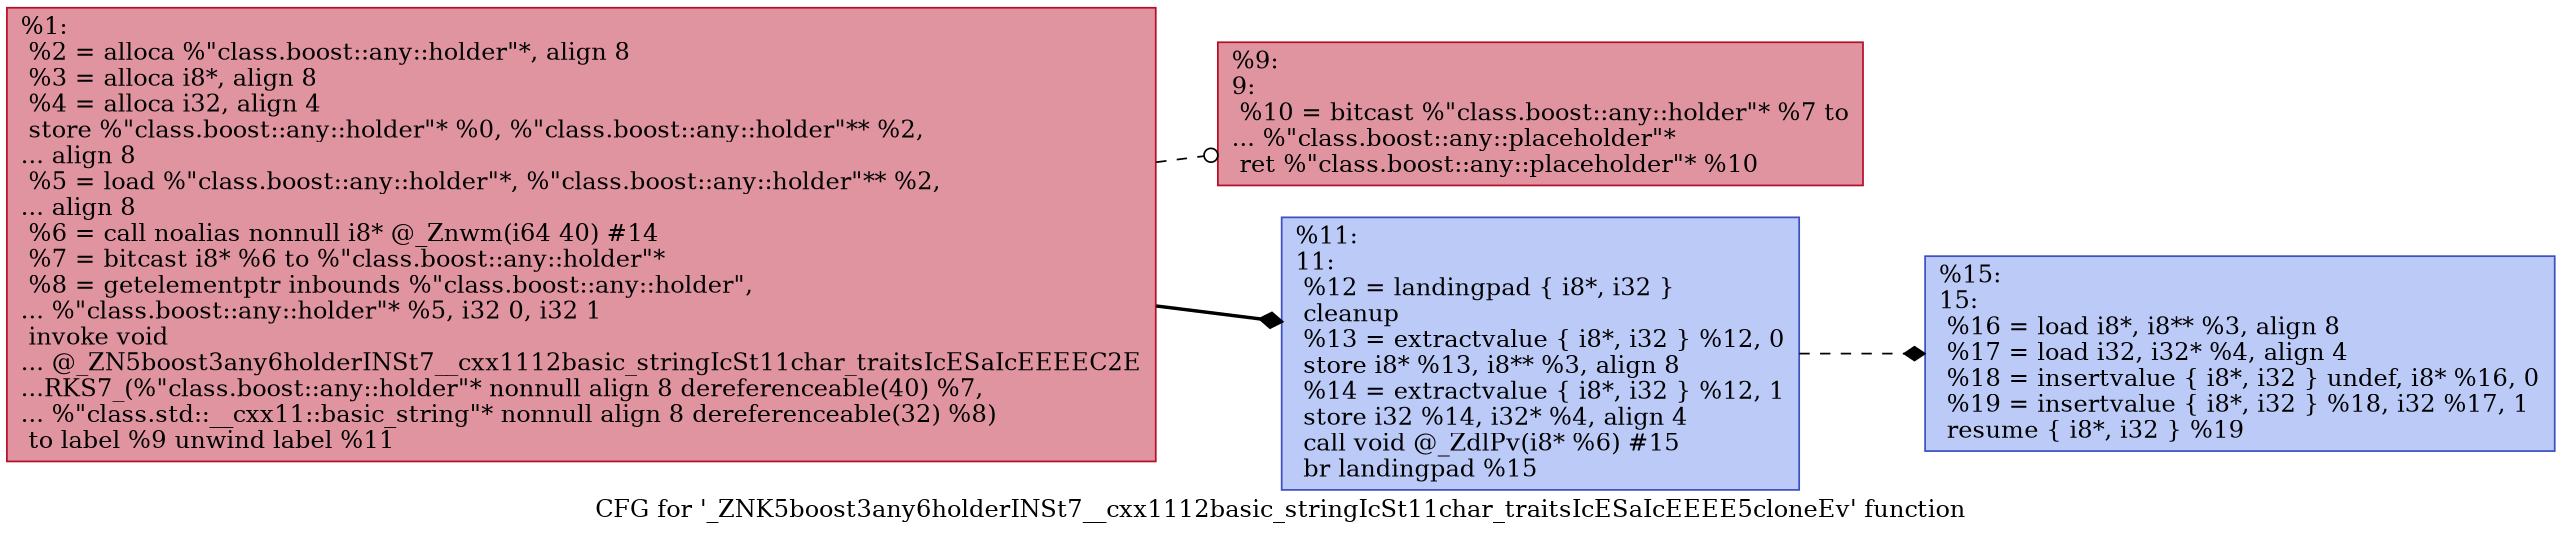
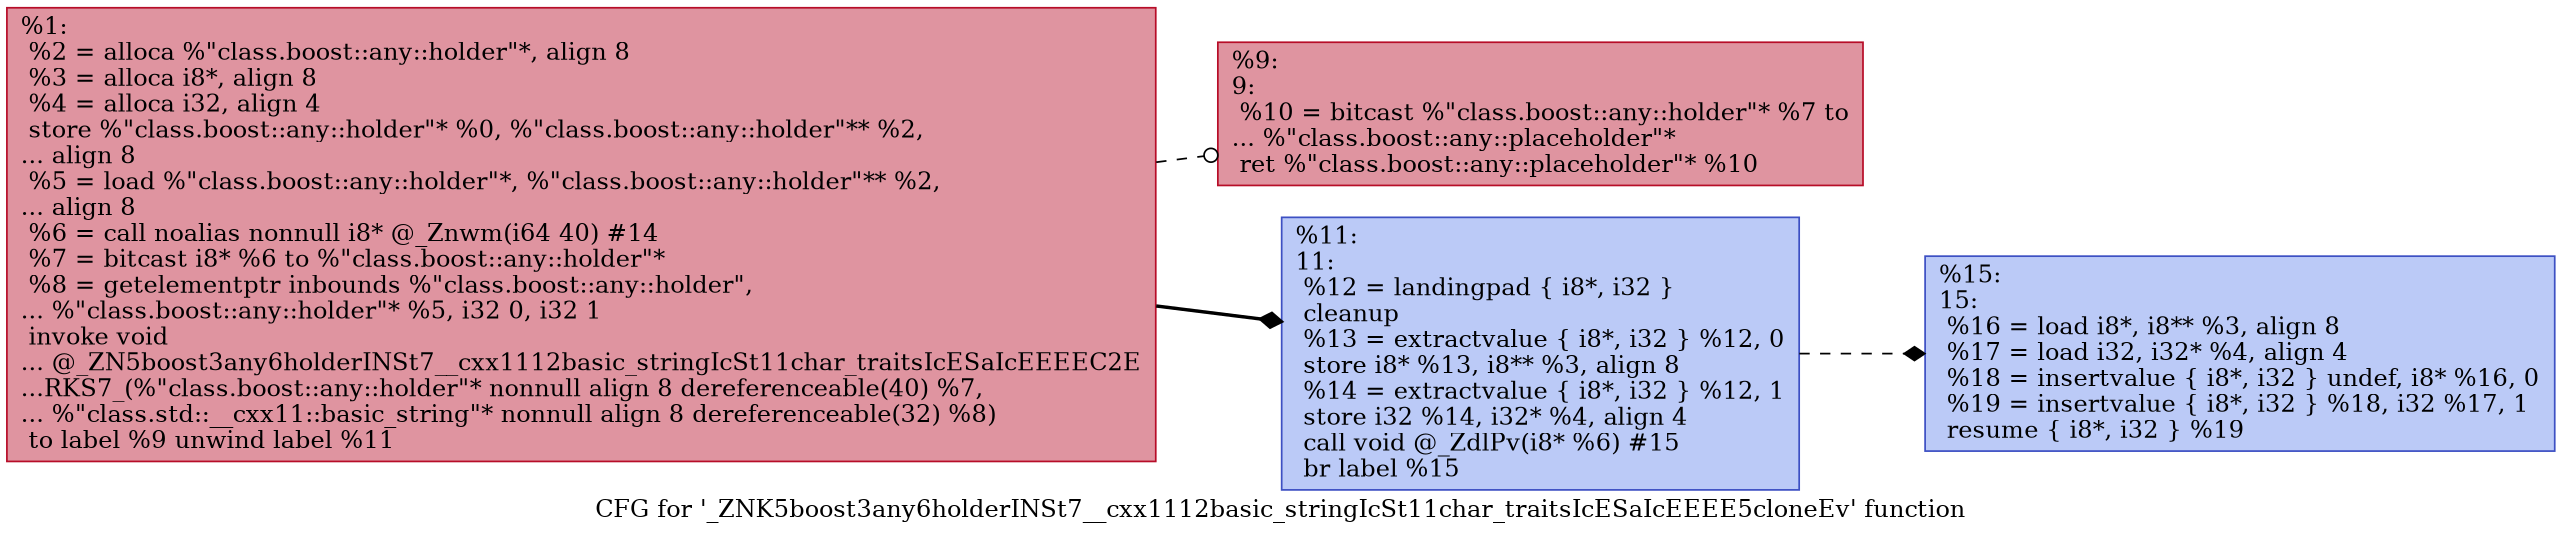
node "%11:": text "br landingpad %15" -> "br label %15"
